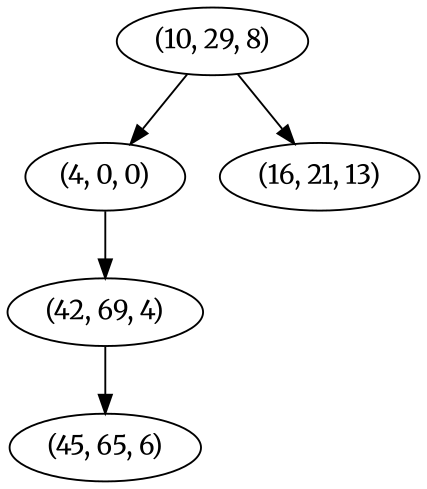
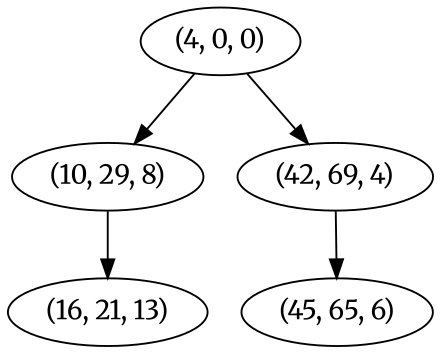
edge "(10, 29, 8)" -> "(4, 0, 0)": reversed
